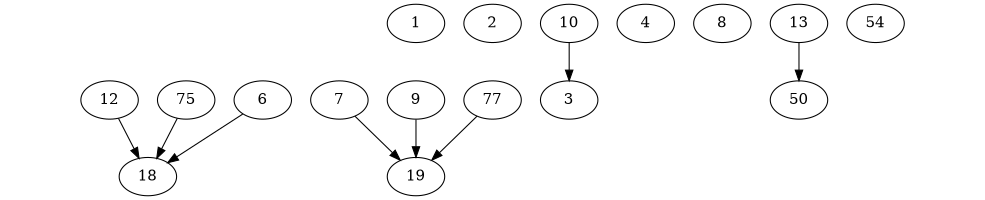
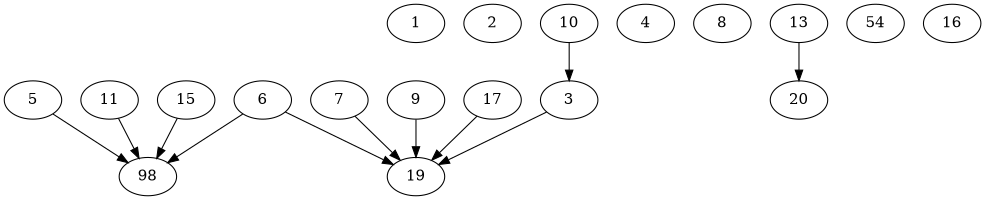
node "16": added
node "5": added
node "12": label "12" -> "11"
node "75": label "75" -> "15"
node "77": label "77" -> "17"
node "50": label "50" -> "20"
edge "6" -> "19": added
edge "3" -> "19": added
node "18": label "18" -> "98"
